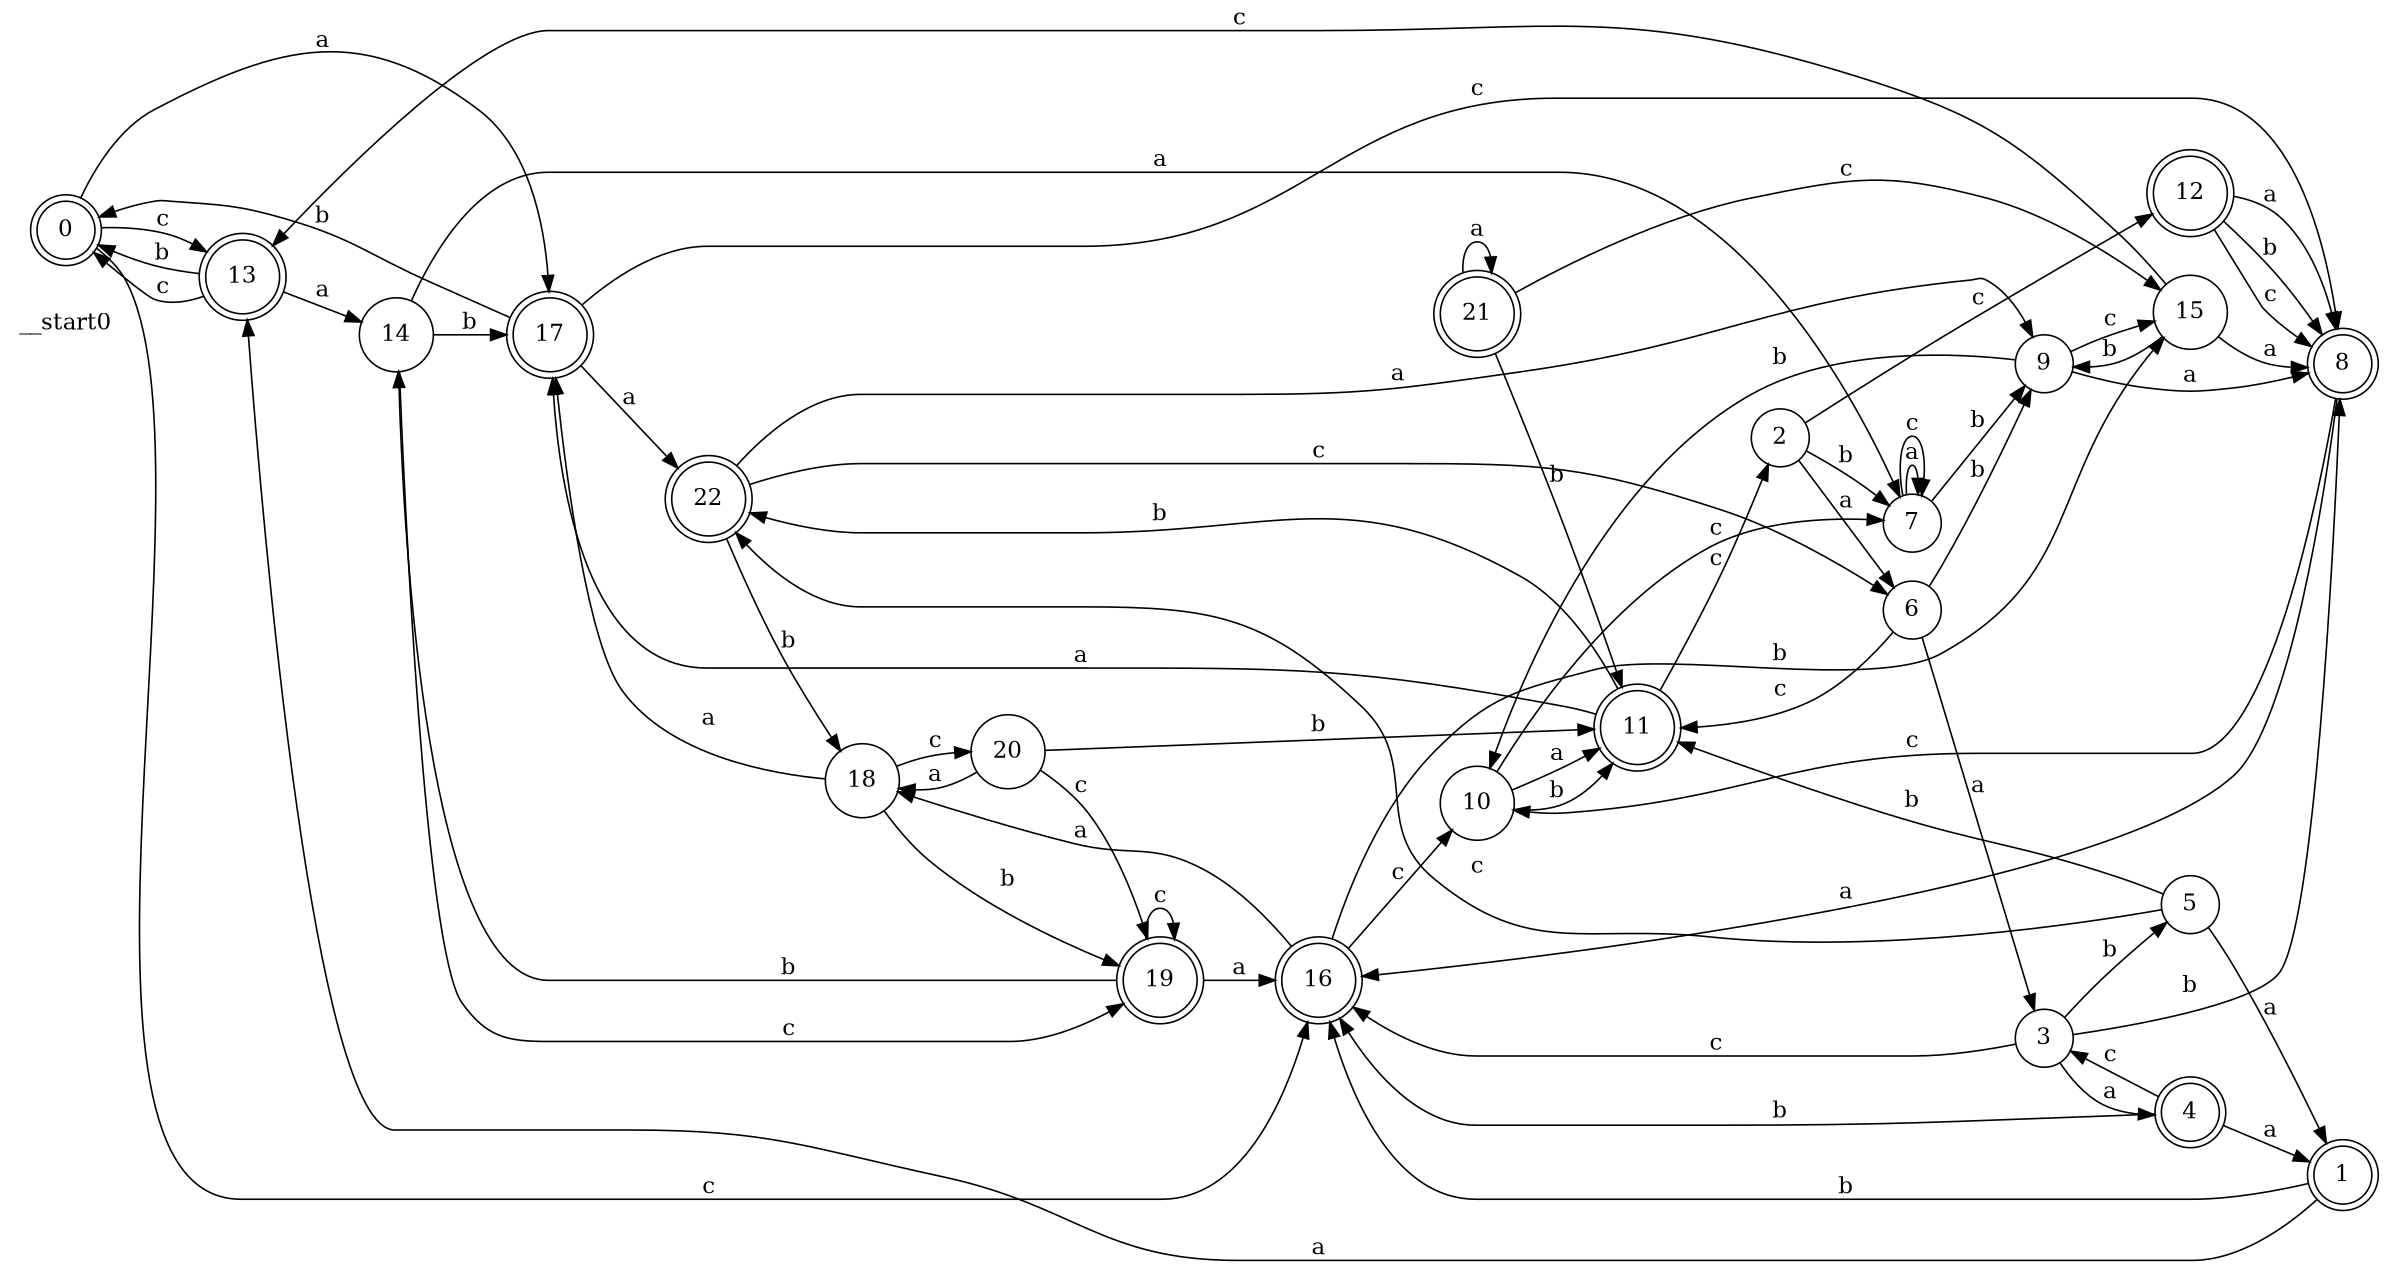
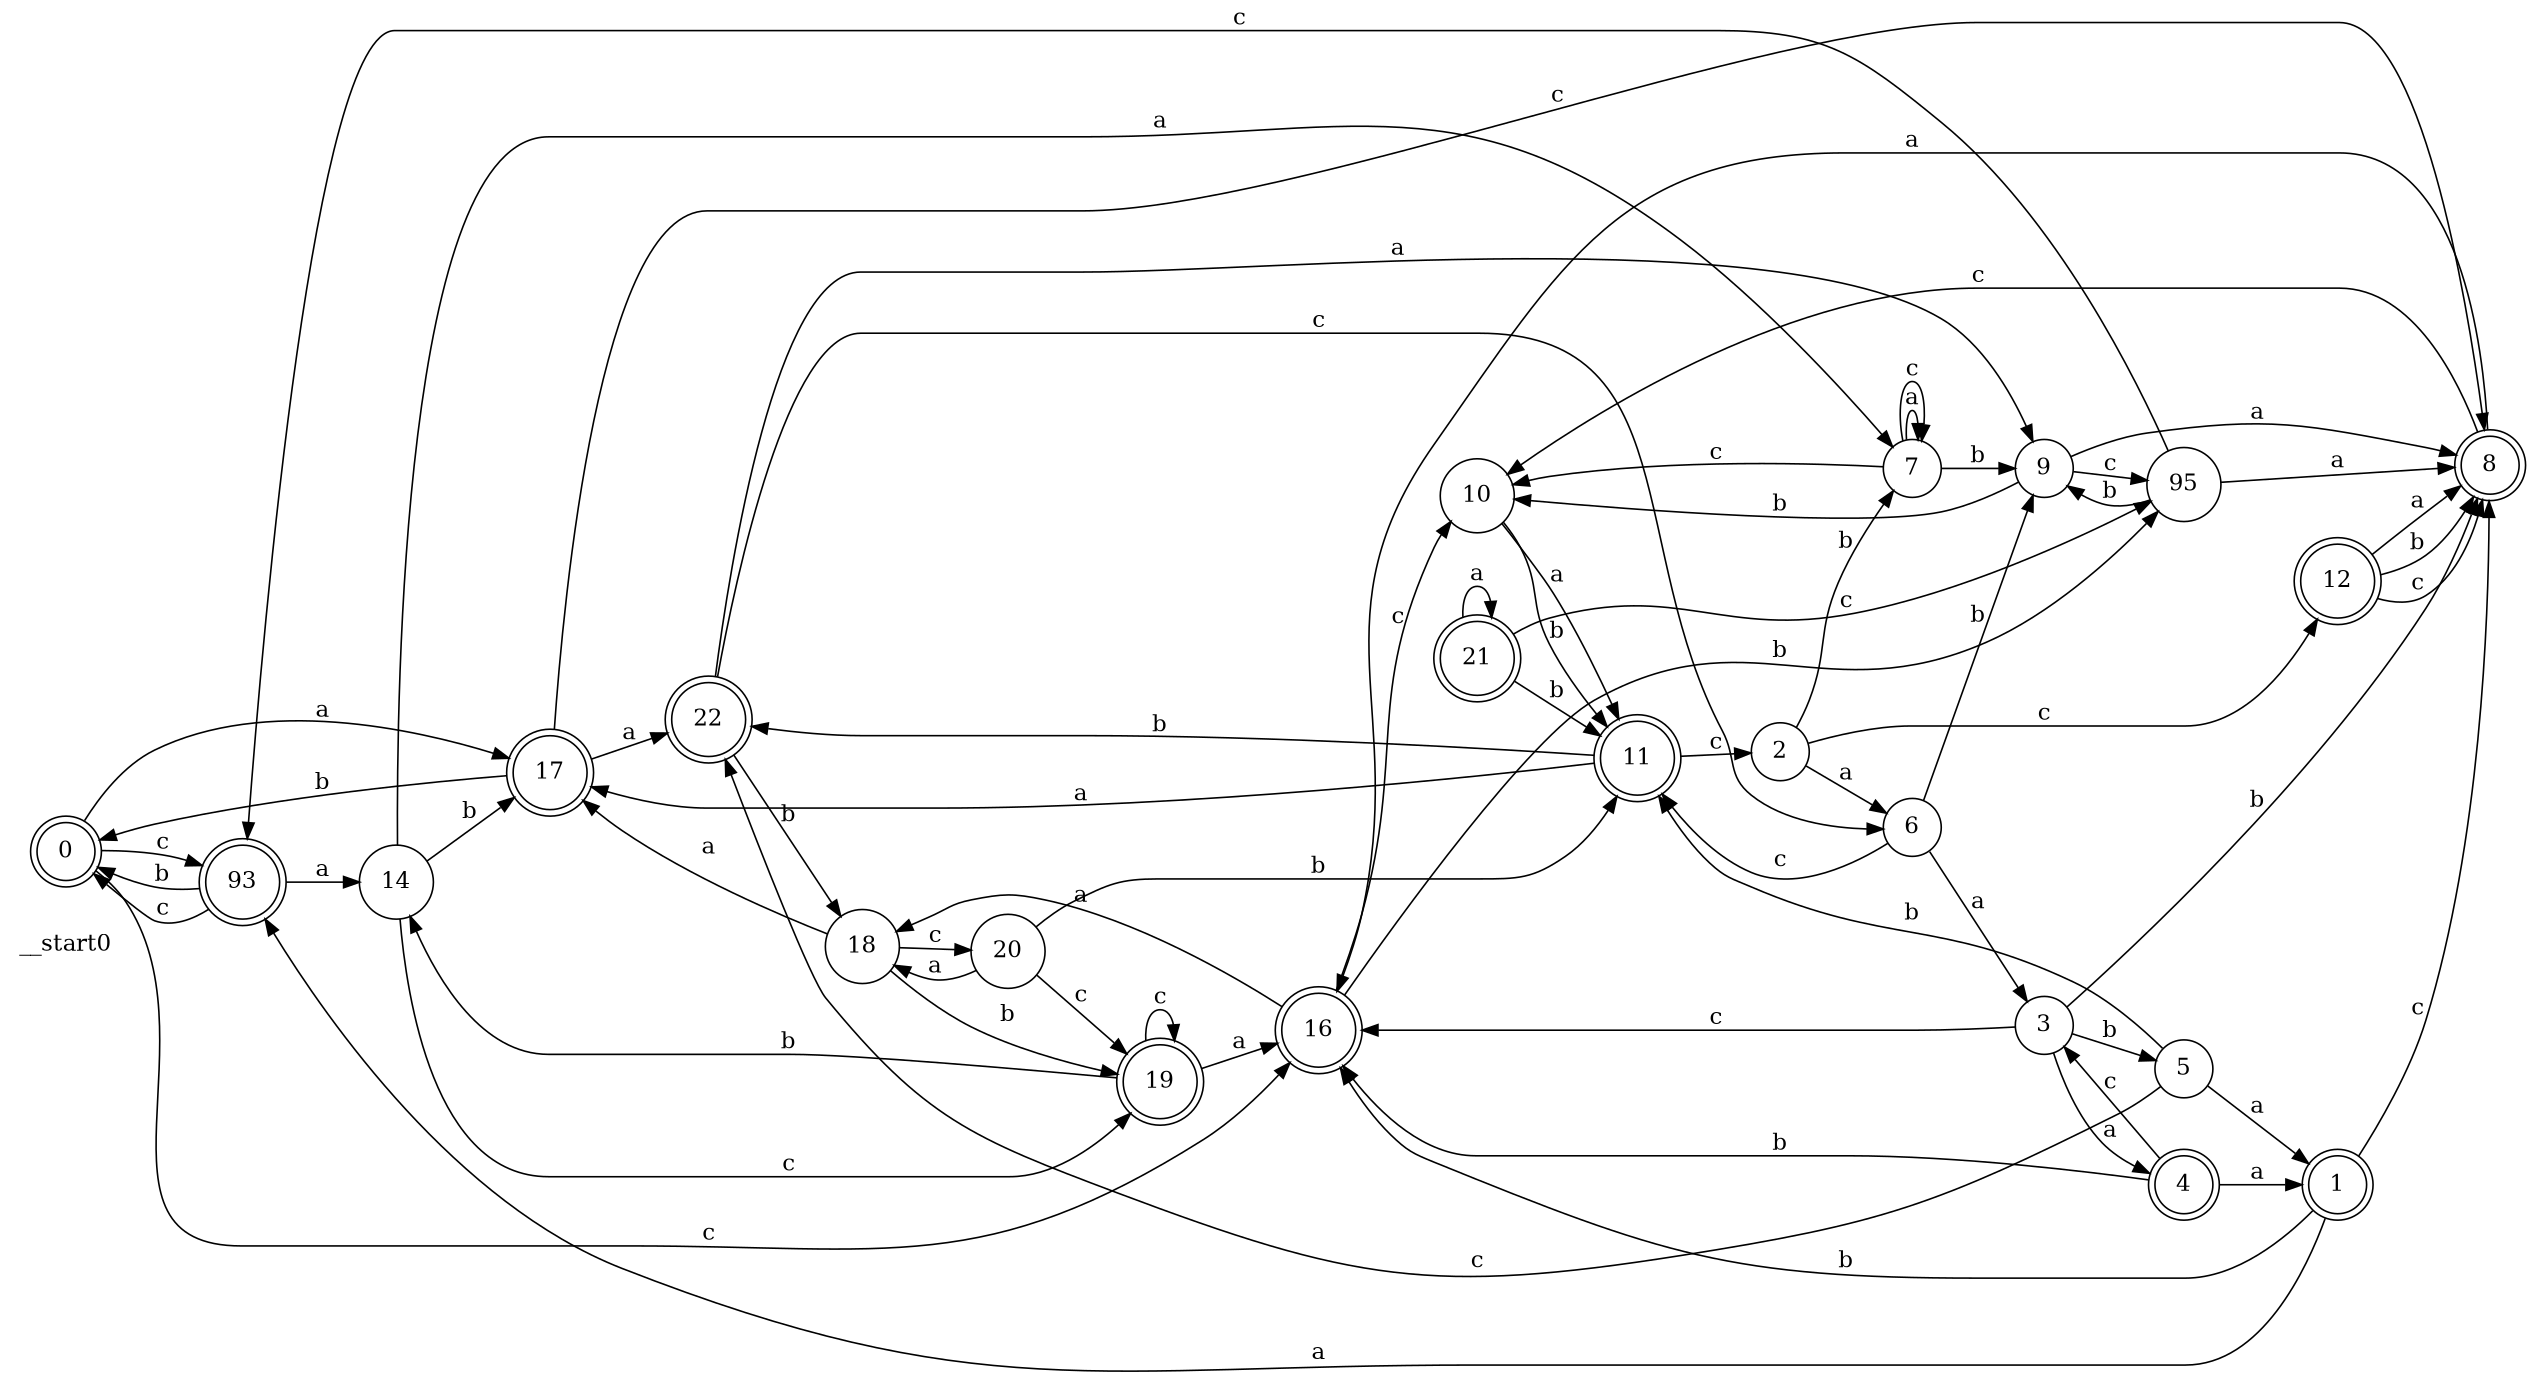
node "13": label "13" -> "93"
node "15": label "15" -> "95"
edge "10" -> "7": reversed
edge "1" -> "8": added, label "c"
